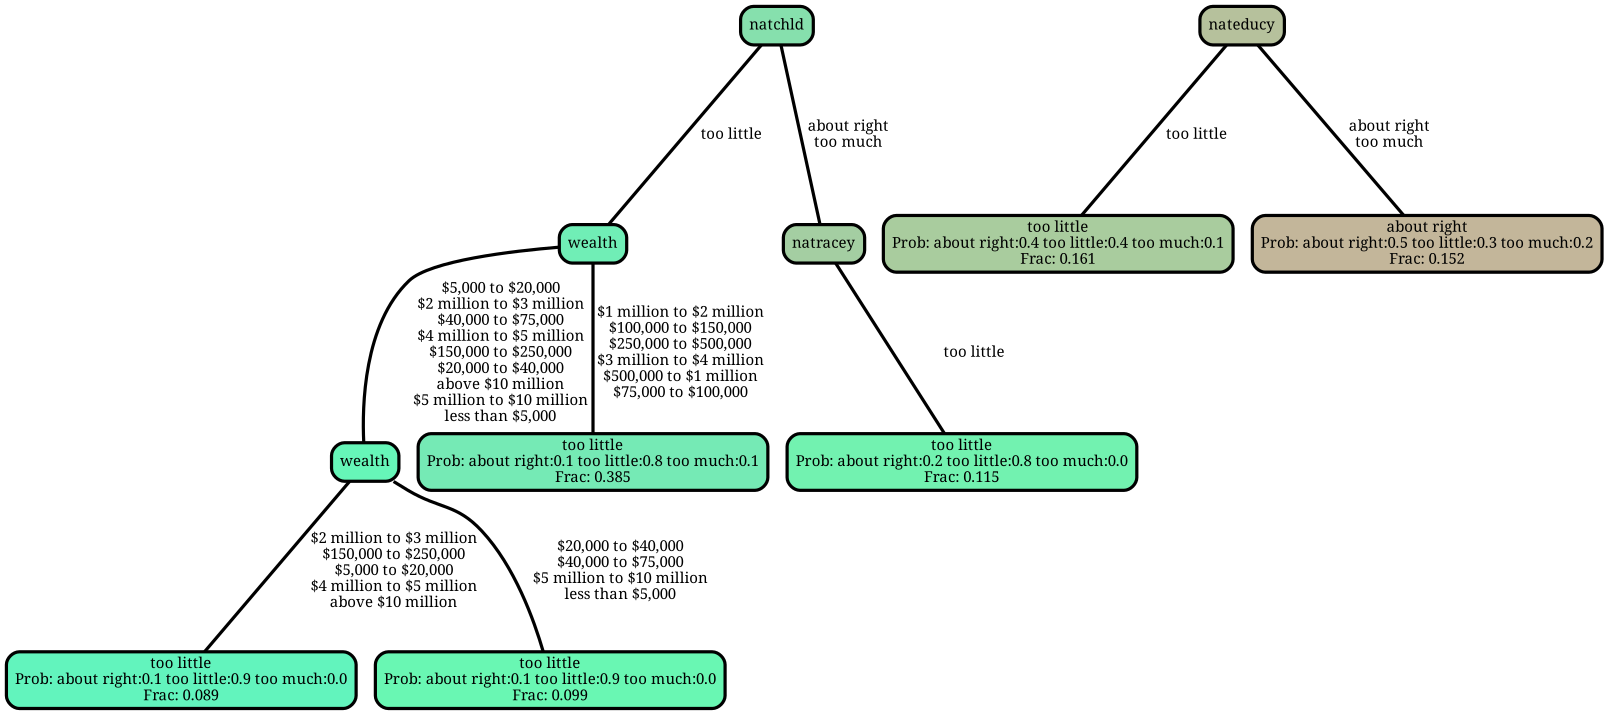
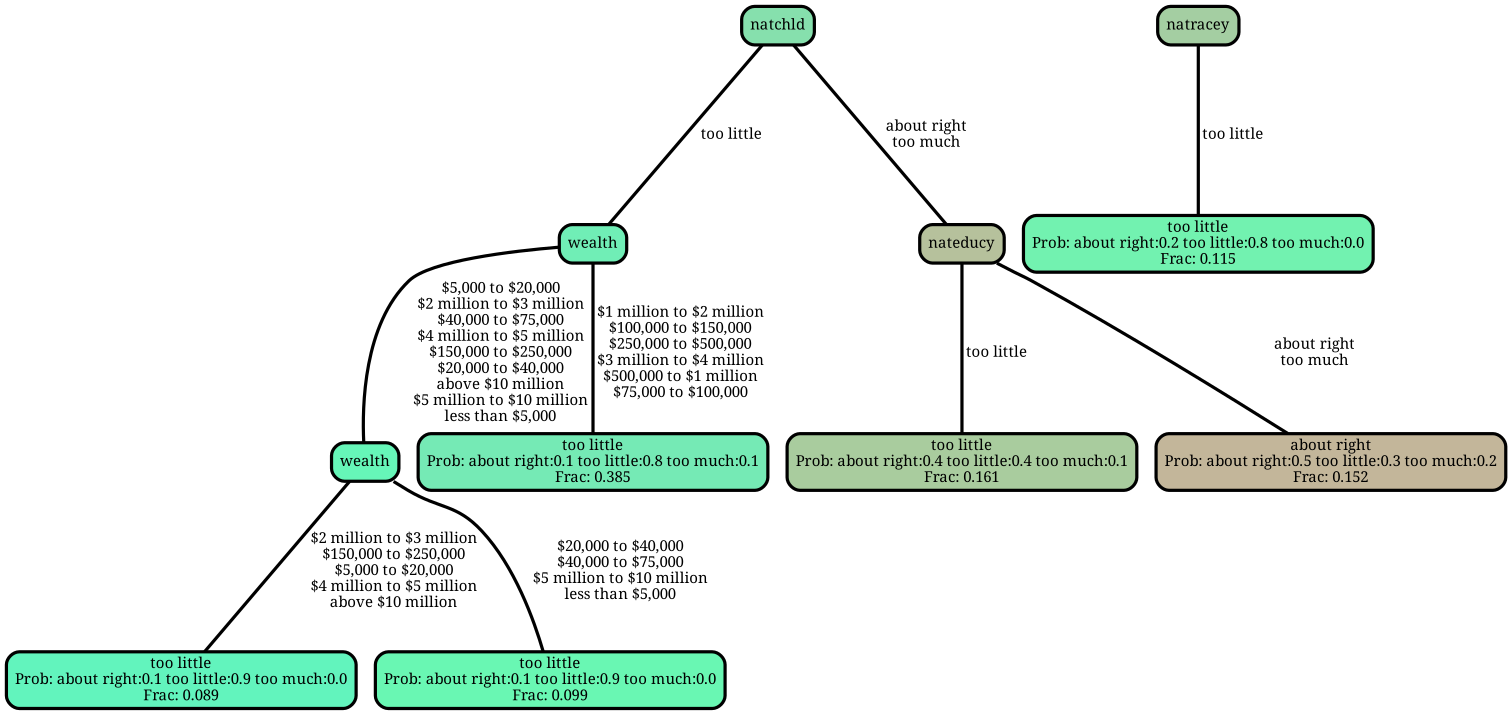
edge "natchld" -- "natracey": now "natchld" -- "nateducy"
